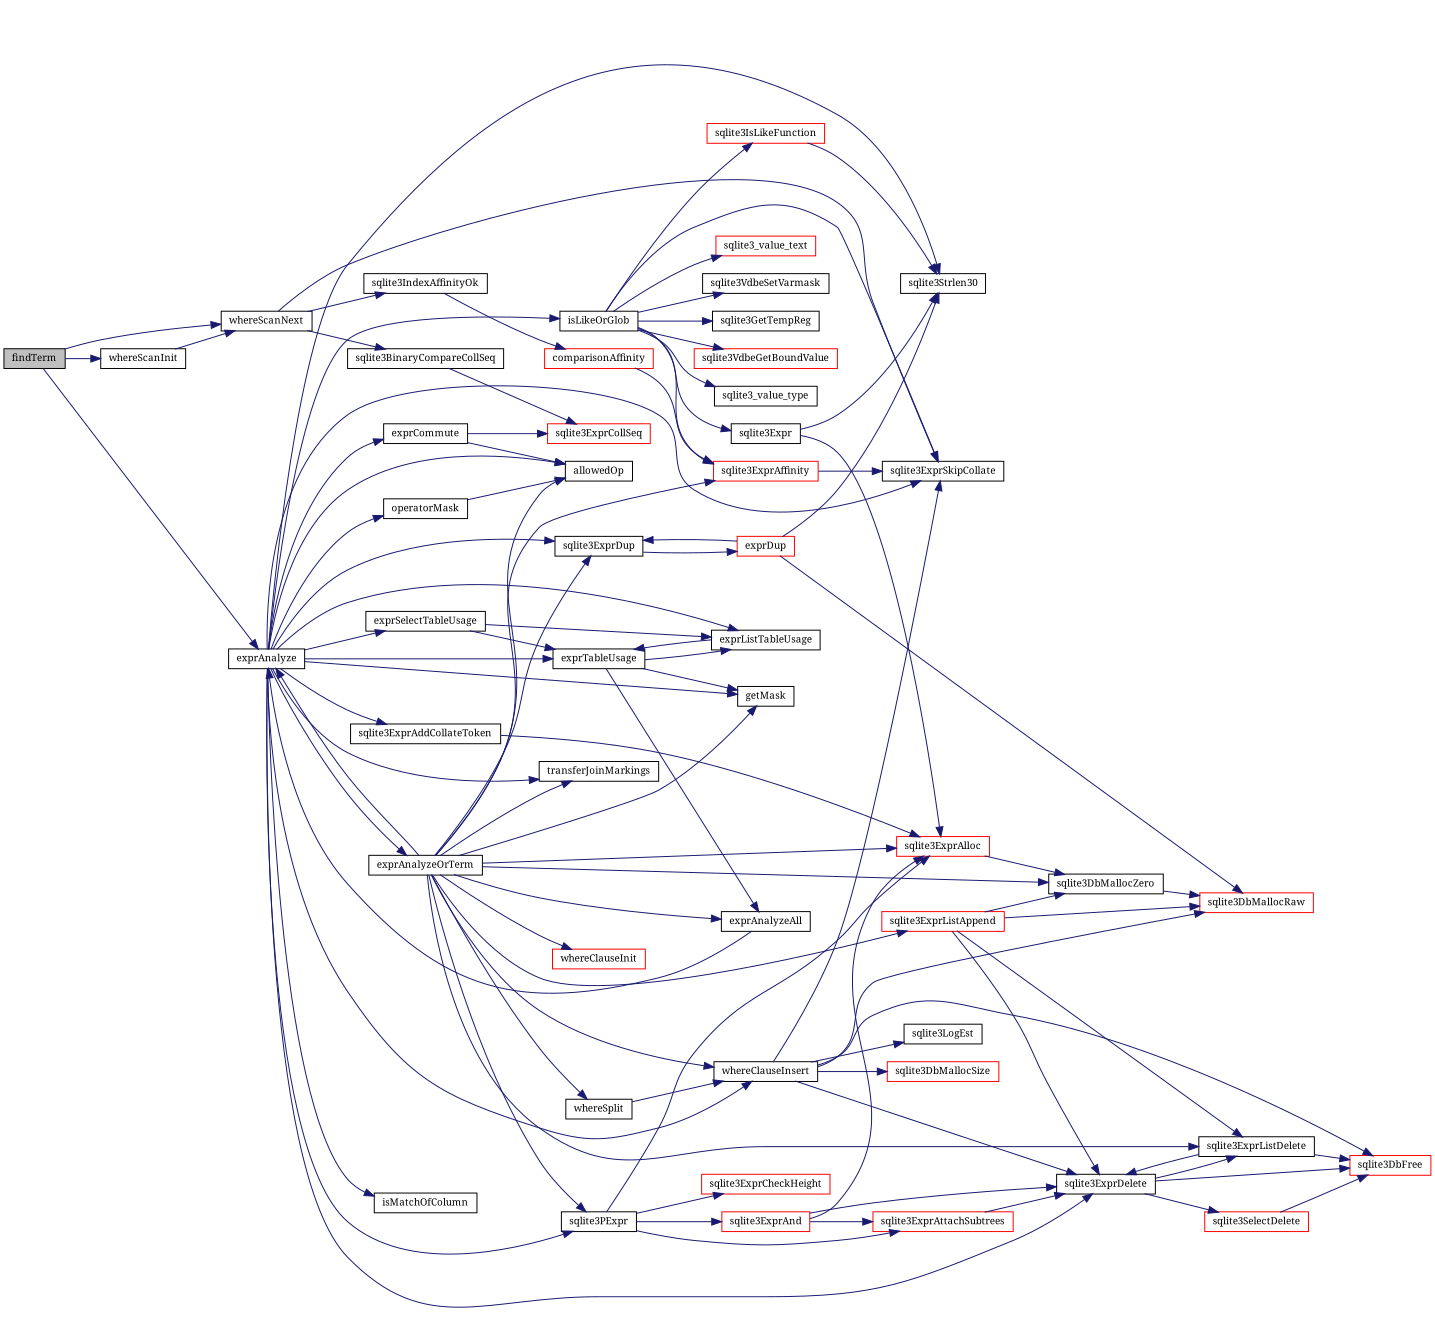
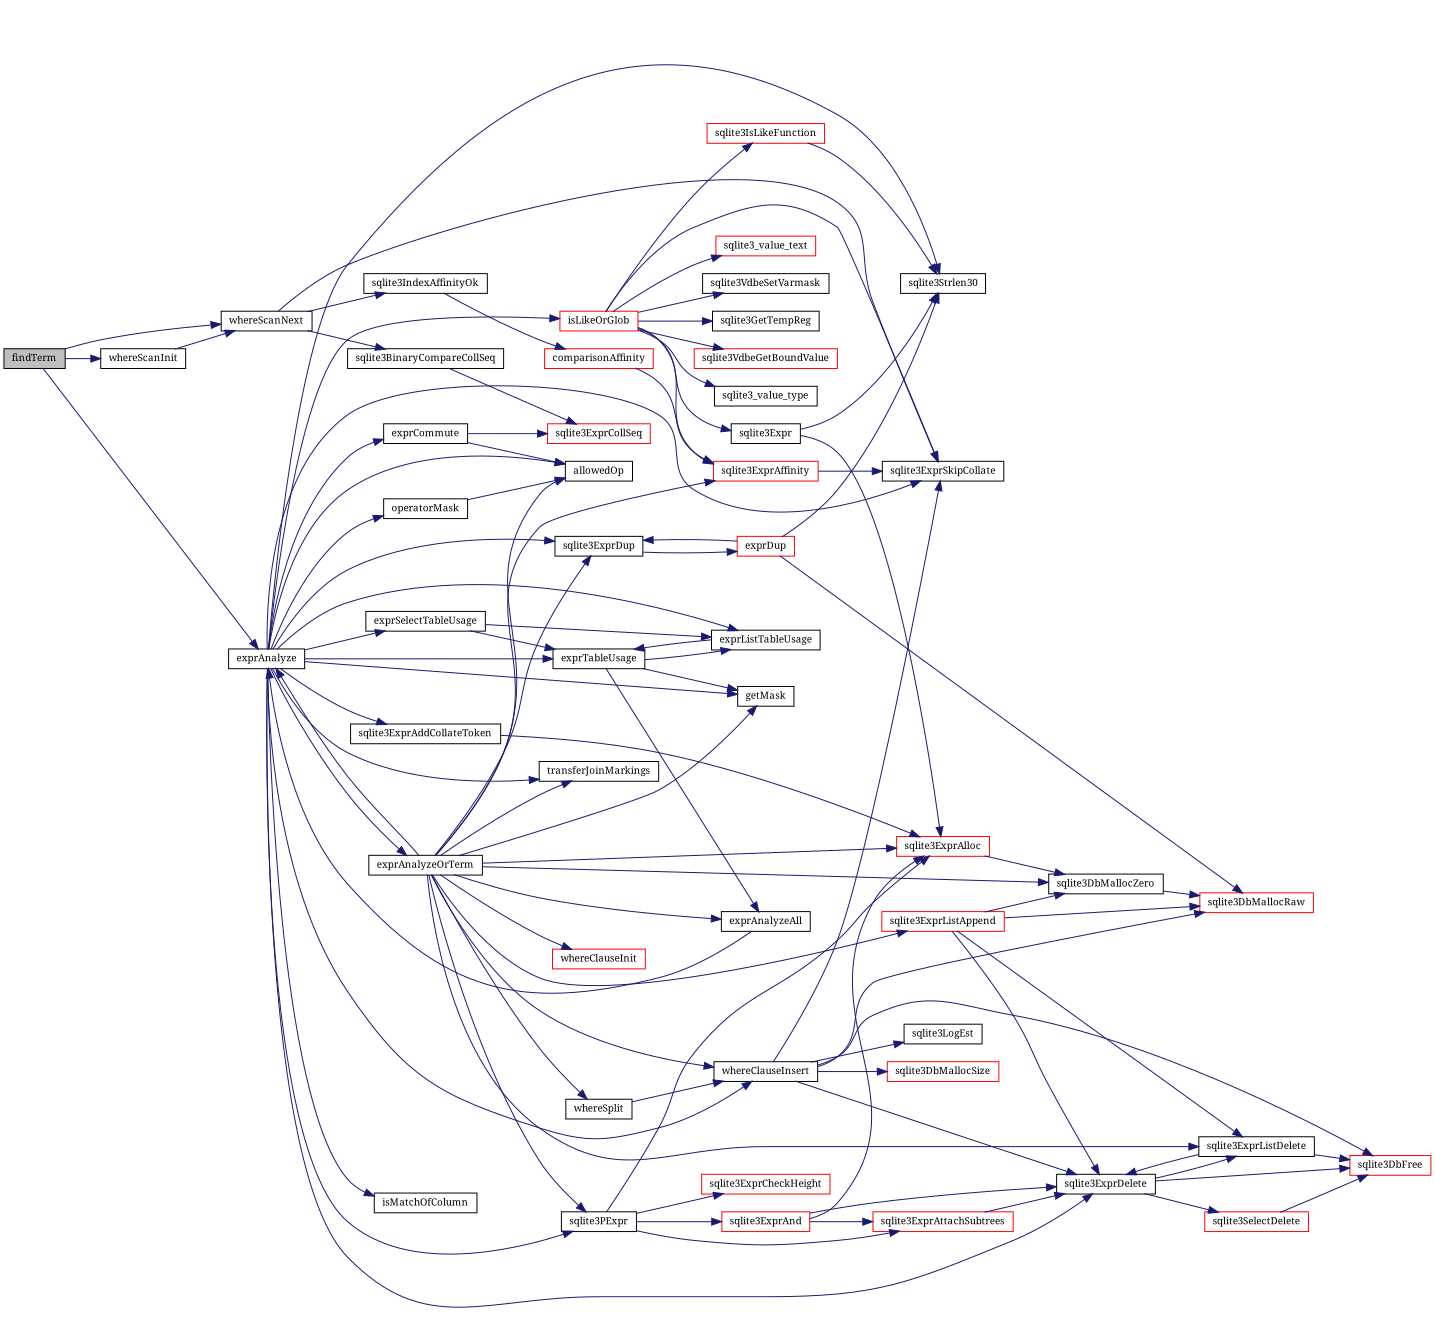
node "isLikeOrGlob": color black -> red
